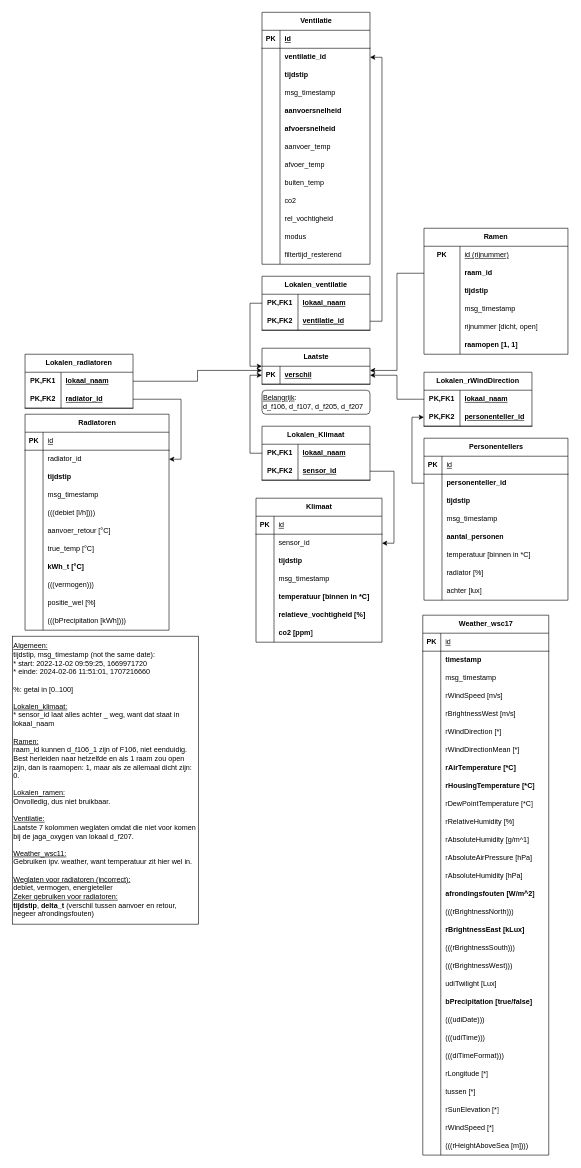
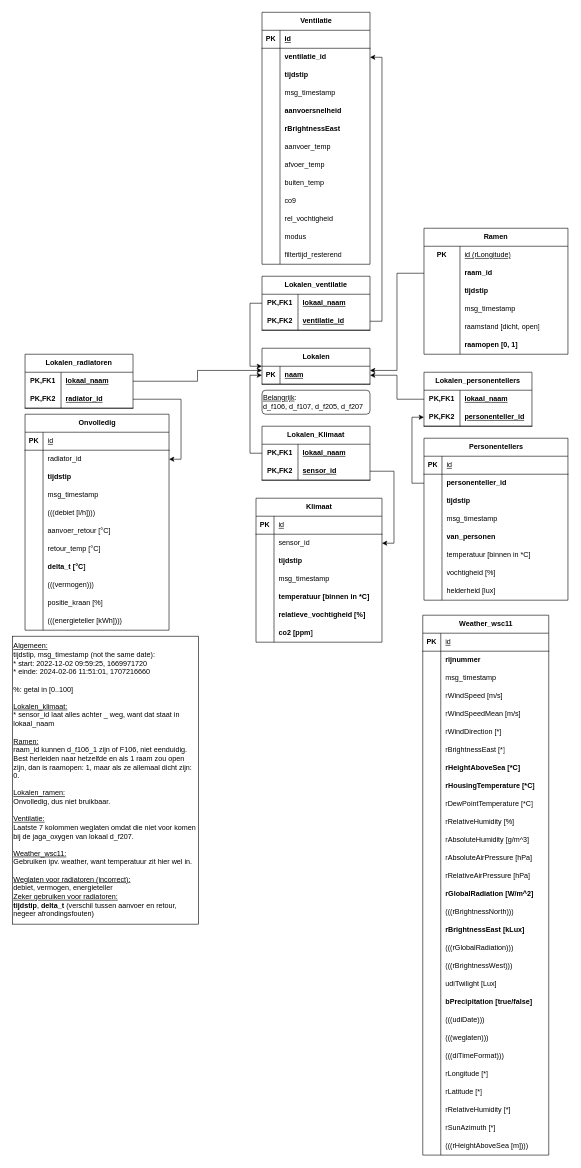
node "afvoersnelheid": label "afvoersnelheid" -> "rBrightnessEast"
node "co2": label "co2" -> "co9"
node "id (rijnummer)": label "id (rijnummer)" -> "id (rLongitude)"
node "rijnummer [dicht, open]": label "rijnummer [dicht, open]" -> "raamstand [dicht, open]"
node "raamopen [1, 1]": label "raamopen [1, 1]" -> "raamopen [0, 1]"
node "Laatste": label "Laatste" -> "Lokalen"
node "verschil": label "verschil" -> "naam"
node "Lokalen_rWindDirection": label "Lokalen_rWindDirection" -> "Lokalen_personentellers"
node "Radiatoren": label "Radiatoren" -> "Onvolledig"
node "aantal_personen": label "aantal_personen" -> "van_personen"
node "true_temp [°C]": label "true_temp [°C]" -> "retour_temp [°C]"
node "kWh_t [°C]": label "kWh_t [°C]" -> "delta_t [°C]"
node "radiator [%]": label "radiator [%]" -> "vochtigheid [%]"
node "achter [lux]": label "achter [lux]" -> "helderheid [lux]"
node "positie_wel [%]": label "positie_wel [%]" -> "positie_kraan [%]"
node "(((bPrecipitation [kWh])))": label "(((bPrecipitation [kWh])))" -> "(((energieteller [kWh])))"
node "Weather_wsc17": label "Weather_wsc17" -> "Weather_wsc11"
node "timestamp": label "timestamp" -> "rijnummer"
node "rBrightnessWest [m/s]": label "rBrightnessWest [m/s]" -> "rWindSpeedMean [m/s]"
node "rWindDirectionMean [*]": label "rWindDirectionMean [*]" -> "rBrightnessEast [*]"
node "rAirTemperature [*C]": label "rAirTemperature [*C]" -> "rHeightAboveSea [*C]"
node "rAbsoluteHumidity [g/m^1]": label "rAbsoluteHumidity [g/m^1]" -> "rAbsoluteHumidity [g/m^3]"
node "rAbsoluteHumidity [hPa]": label "rAbsoluteHumidity [hPa]" -> "rRelativeAirPressure [hPa]"
node "afrondingsfouten [W/m^2]": label "afrondingsfouten [W/m^2]" -> "rGlobalRadiation [W/m^2]"
node "(((rBrightnessSouth)))": label "(((rBrightnessSouth)))" -> "(((rGlobalRadiation)))"
node "(((udiTime)))": label "(((udiTime)))" -> "(((weglaten)))"
node "tussen [*]": label "tussen [*]" -> "rLatitude [*]"
node "rSunElevation [*]": label "rSunElevation [*]" -> "rRelativeHumidity [*]"
node "rWindSpeed [*]": label "rWindSpeed [*]" -> "rSunAzimuth [*]"
